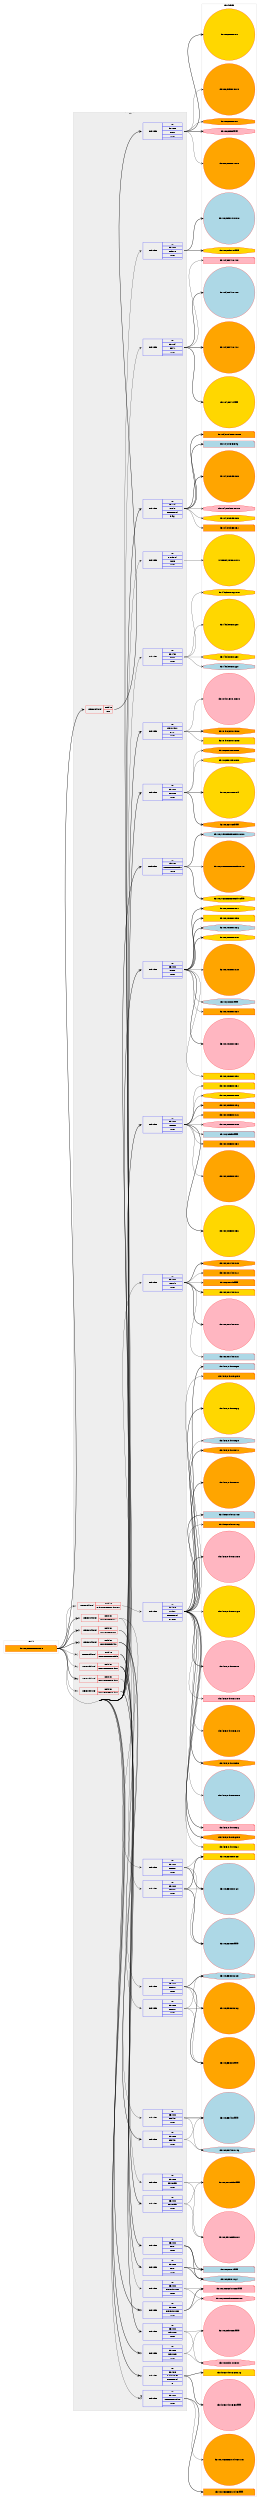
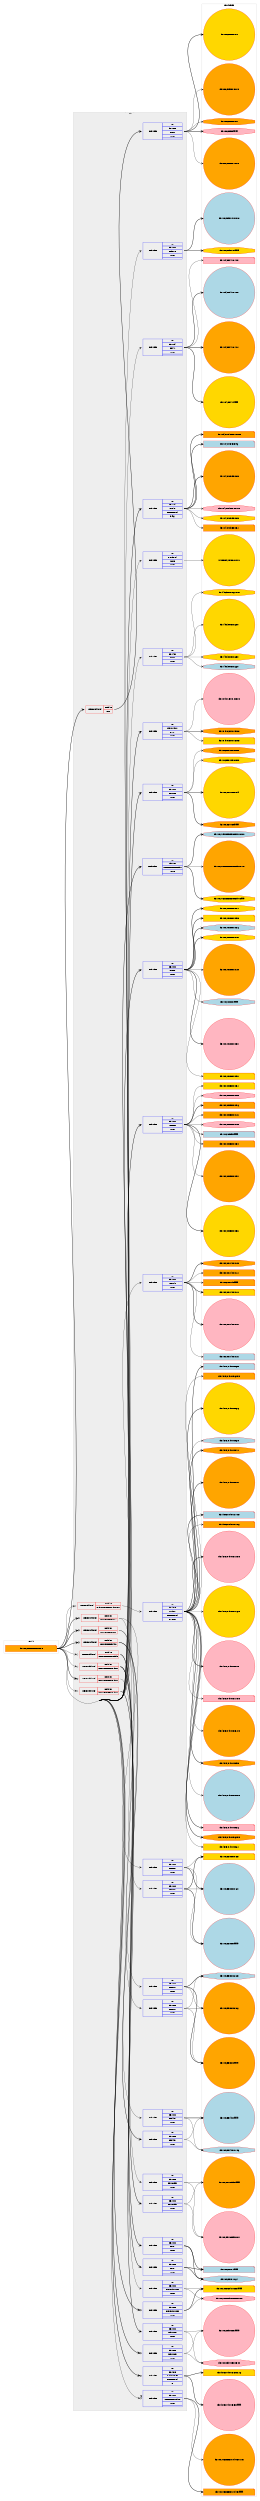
node "dev-ros/roscpp-1.13.0": removed
node "dev-ros/rostest-1.13.5": fillcolor gold -> lightpink
node "dev-ros/rosgraph_msgs-9999": fillcolor lightpink -> gold
node "dev-ros/std_sys-0.5.11": label "dev-ros/std_sys-0.5.11" -> "dev-ros/std_msgs-0.5.11"
